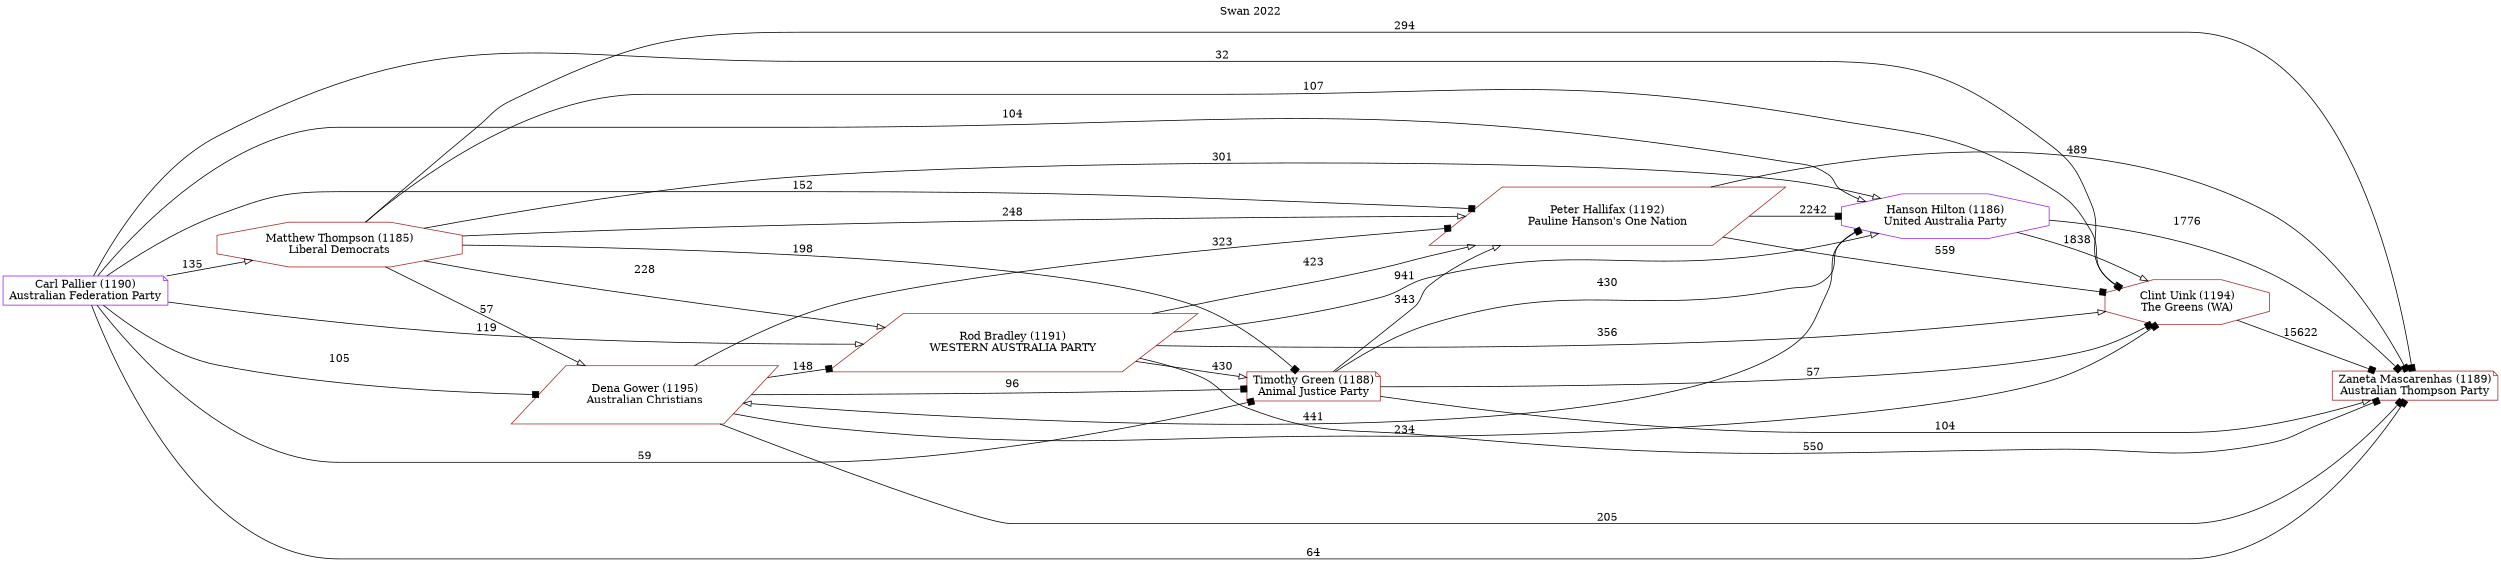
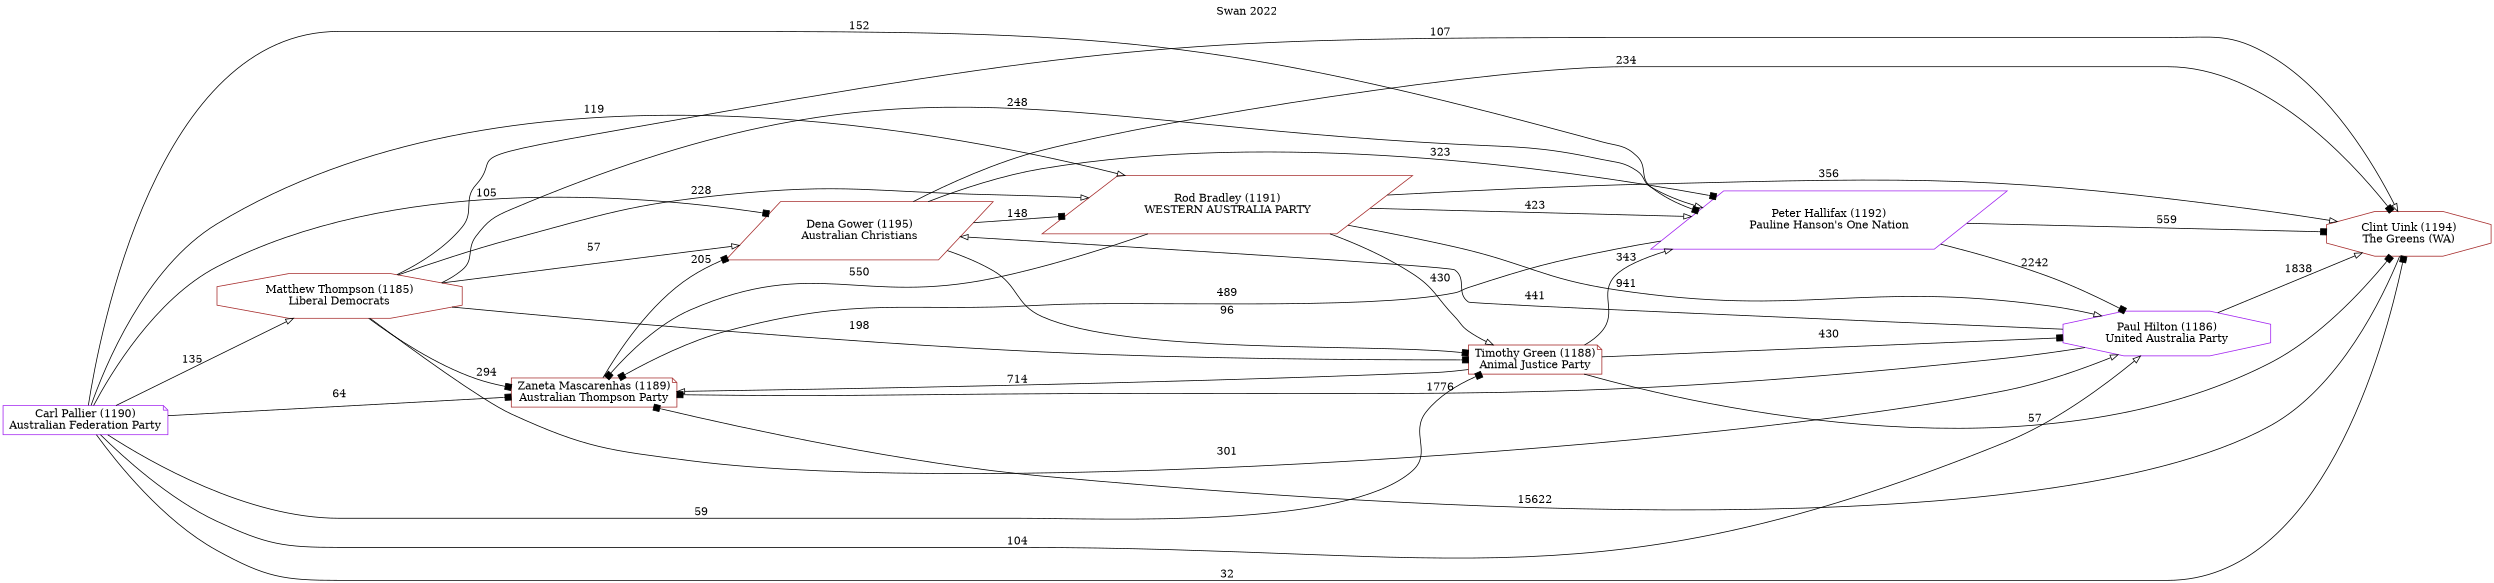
node "Peter Hallifax (1192) Pauline Hanson's One Nation": color brown -> purple
node "Hanson Hilton (1186) United Australia Party": label "Hanson Hilton (1186) United Australia Party" -> "Paul Hilton (1186) United Australia Party"
edge "Timothy Green (1188) Animal Justice Party" -> "Zaneta Mascarenhas (1189) Australian Thompson Party": label "104" -> "714"
edge "Dena Gower (1195) Australian Christians" -> "Zaneta Mascarenhas (1189) Australian Thompson Party": reversed
